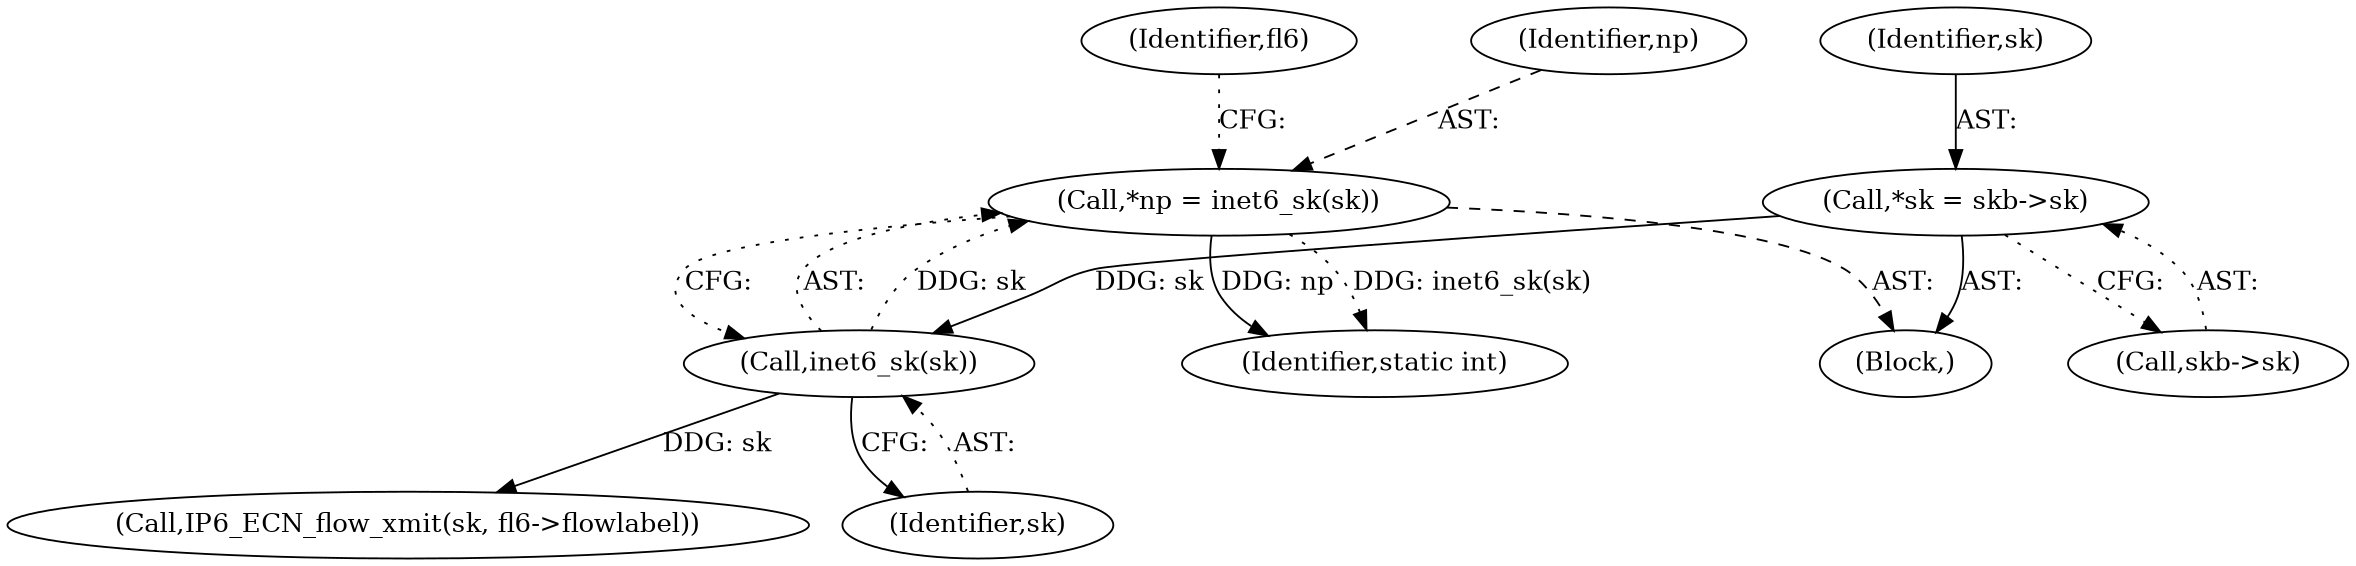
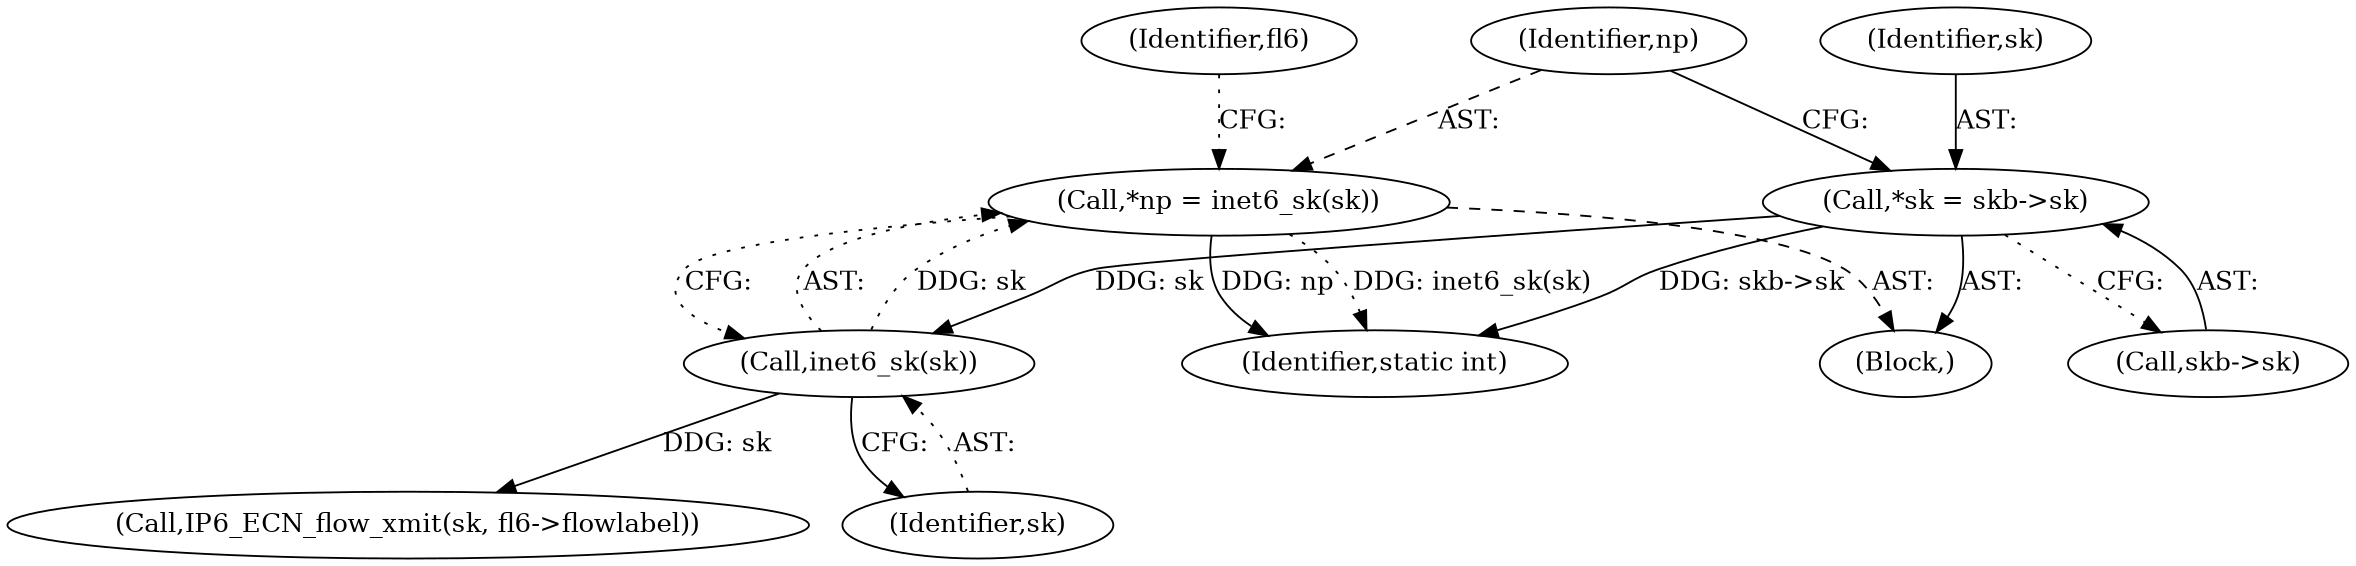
edge "(Identifier,np)" -> "(Call,*sk = skb->sk)": added, label "CFG:"
edge "(Call,skb->sk)" -> "(Call,*sk = skb->sk)": style dotted -> solid
edge "(Call,*sk = skb->sk)" -> "(Identifier,static int)": added, label "DDG: skb->sk"
